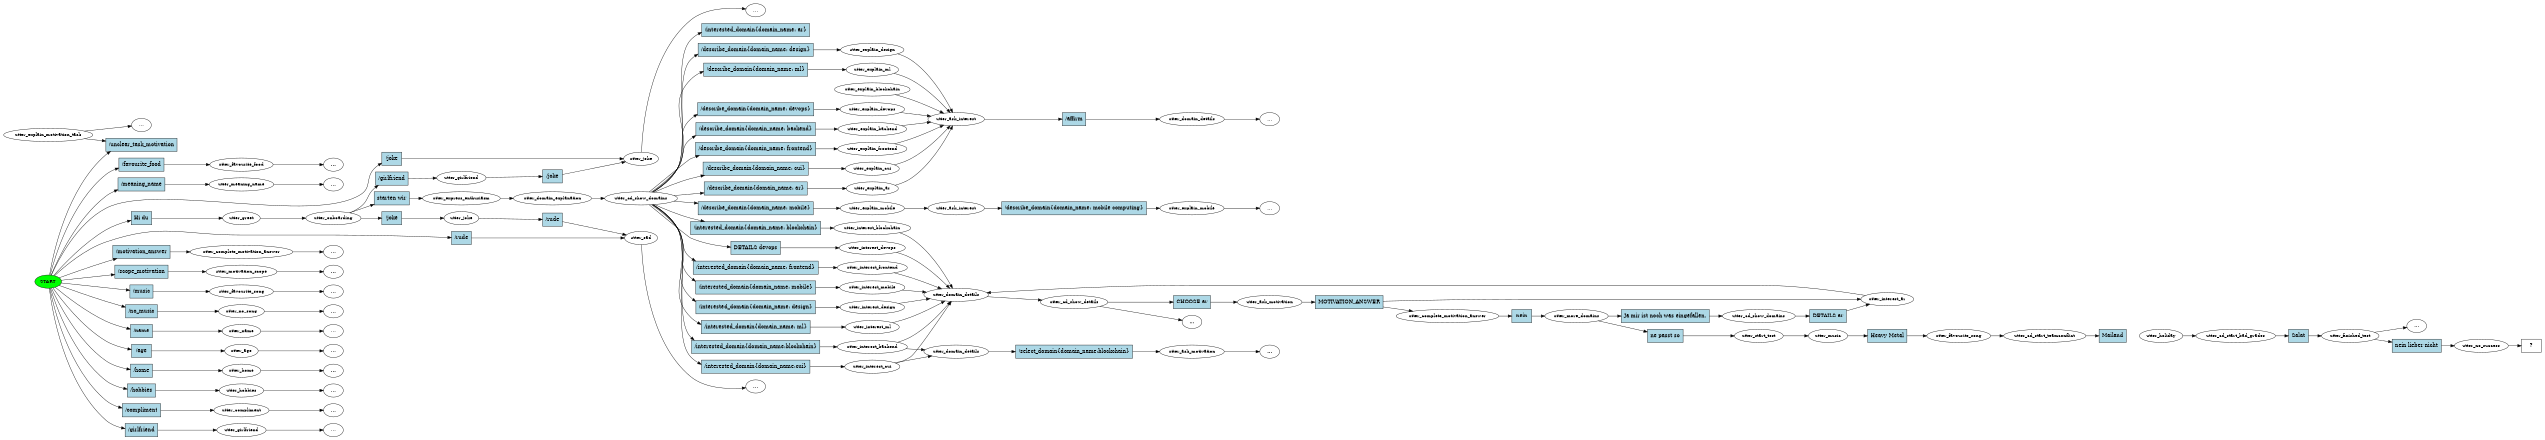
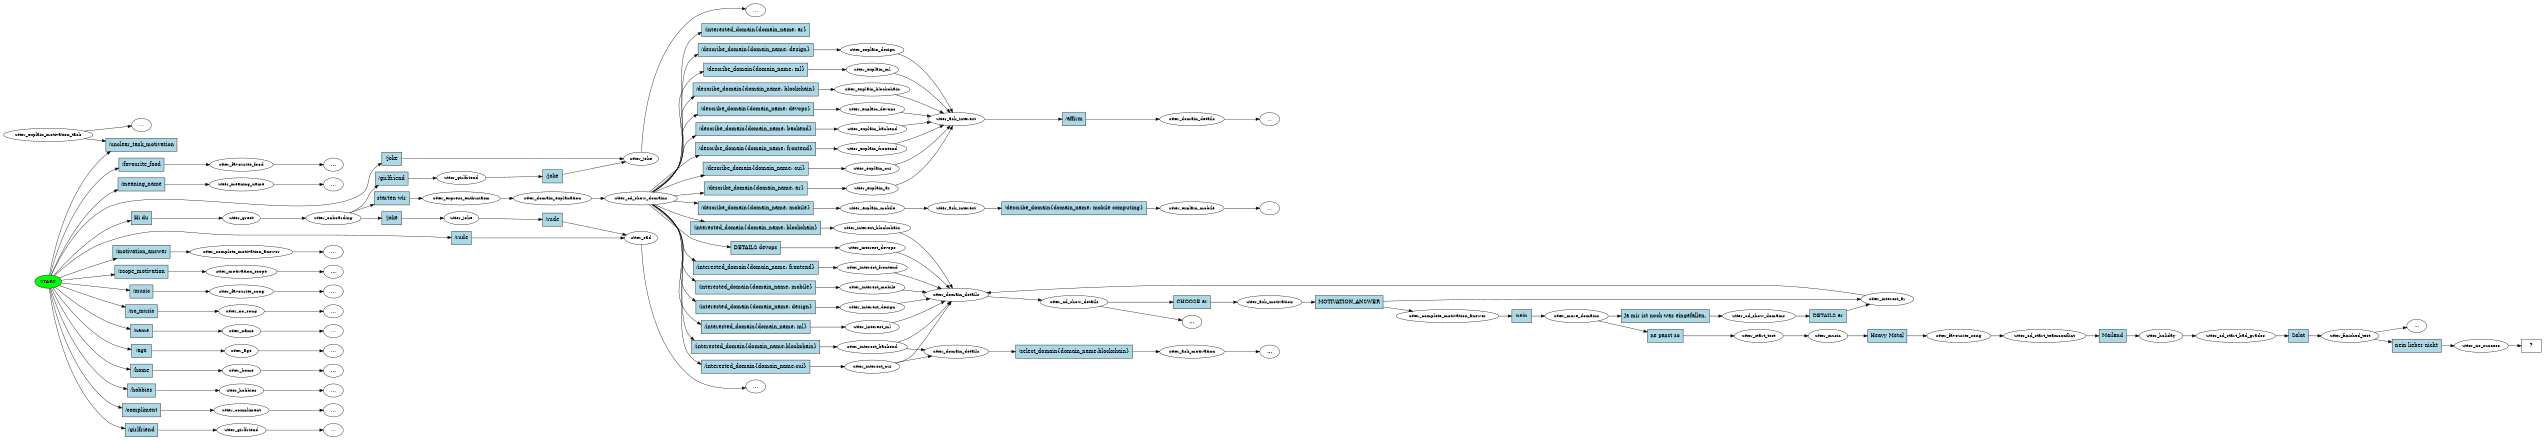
node "/describe_domain{domain_name: blockchain}": added
edge "Mailand" -> "utter_holiday": added
